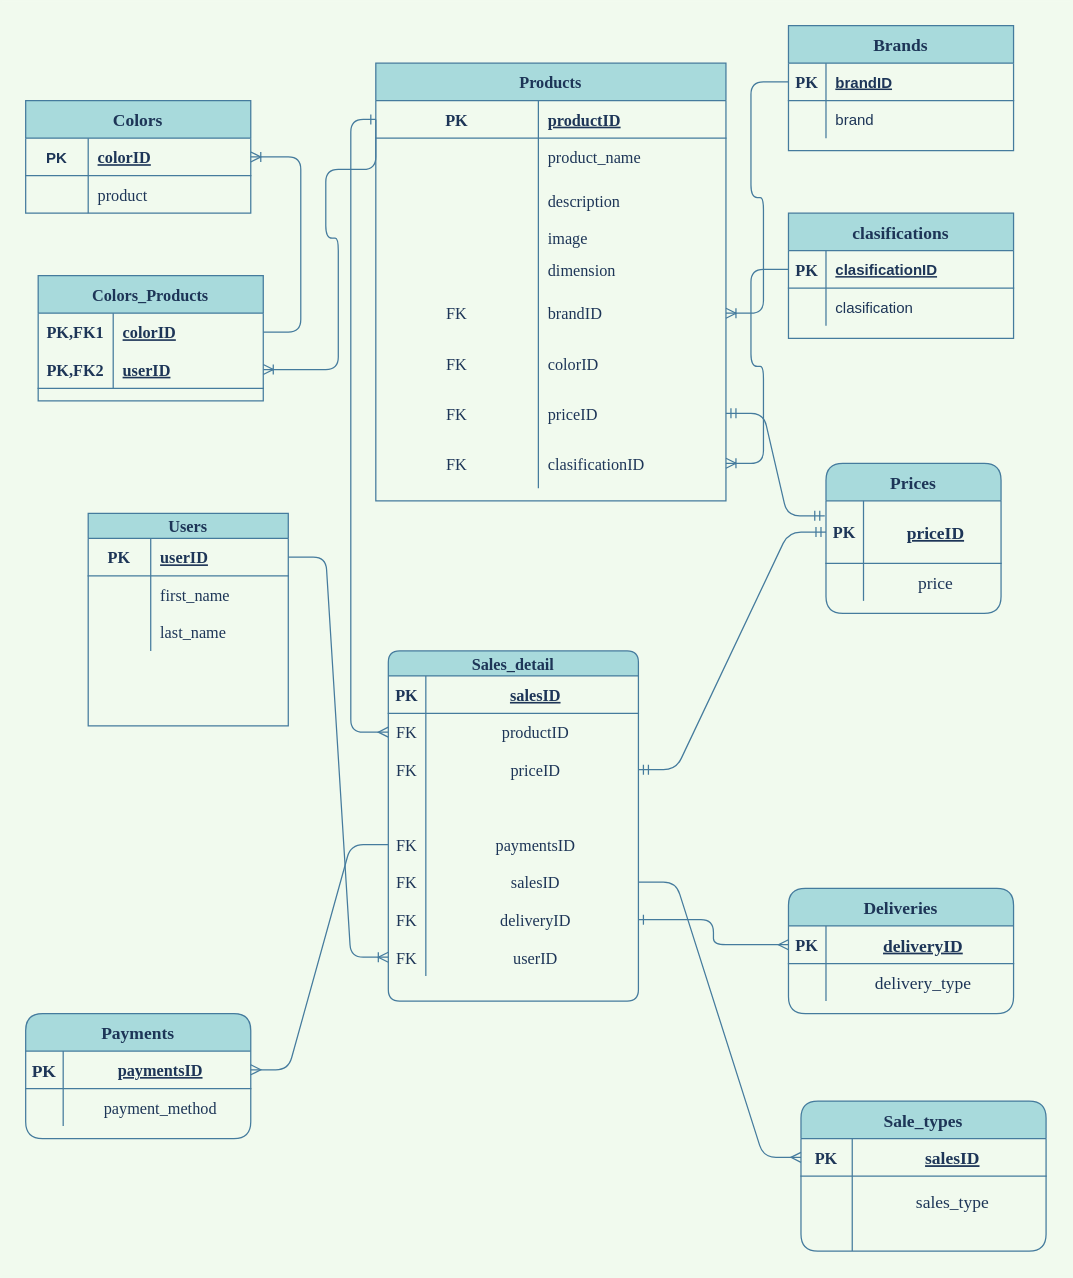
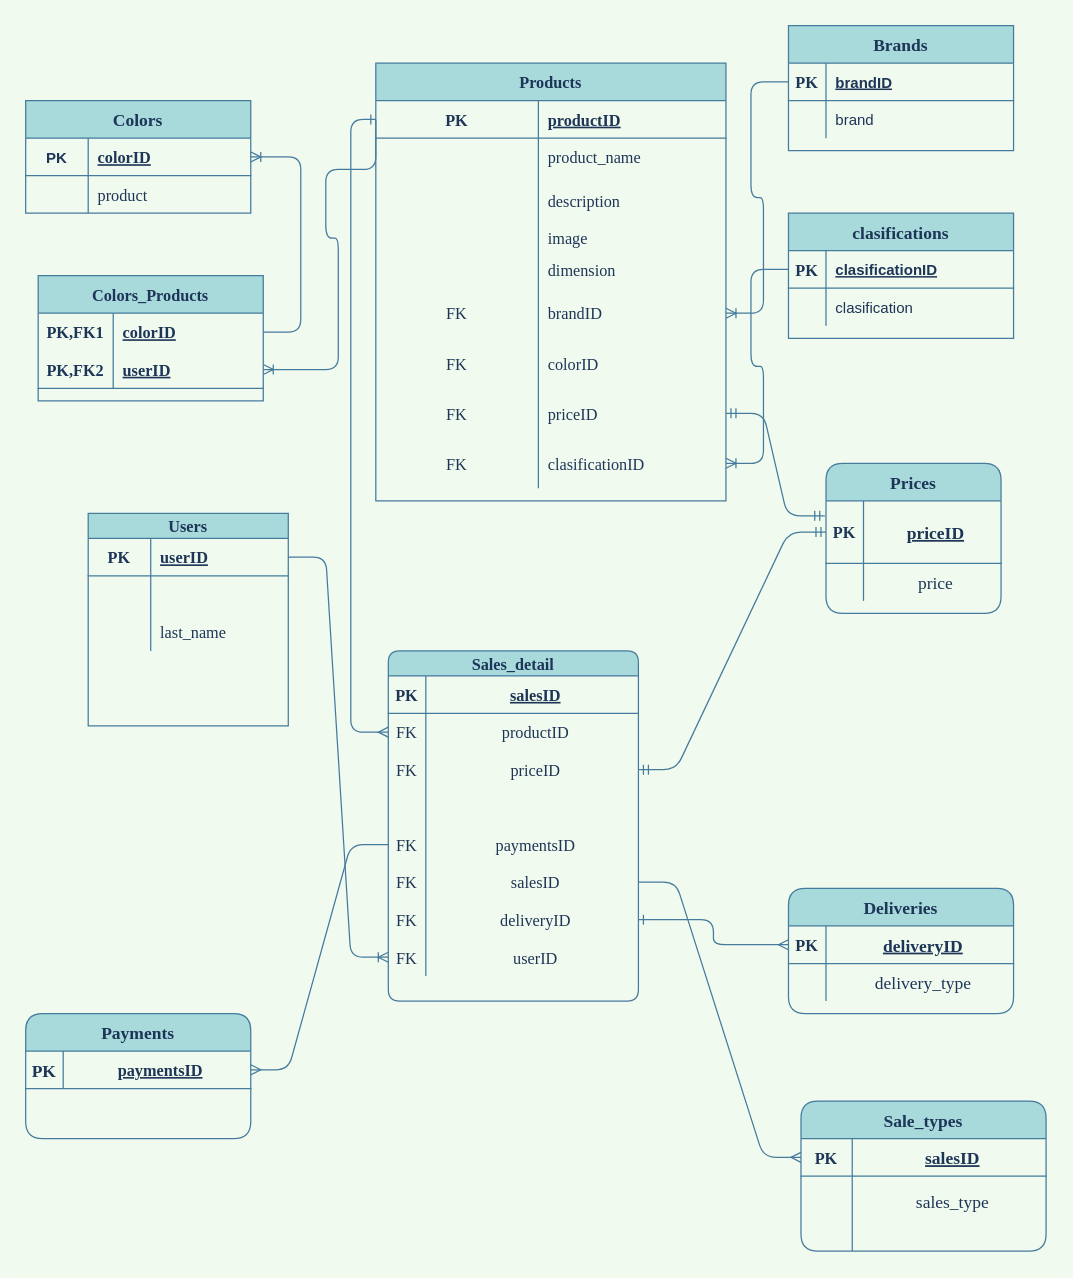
node "first_name": removed
node "payment_method": removed
